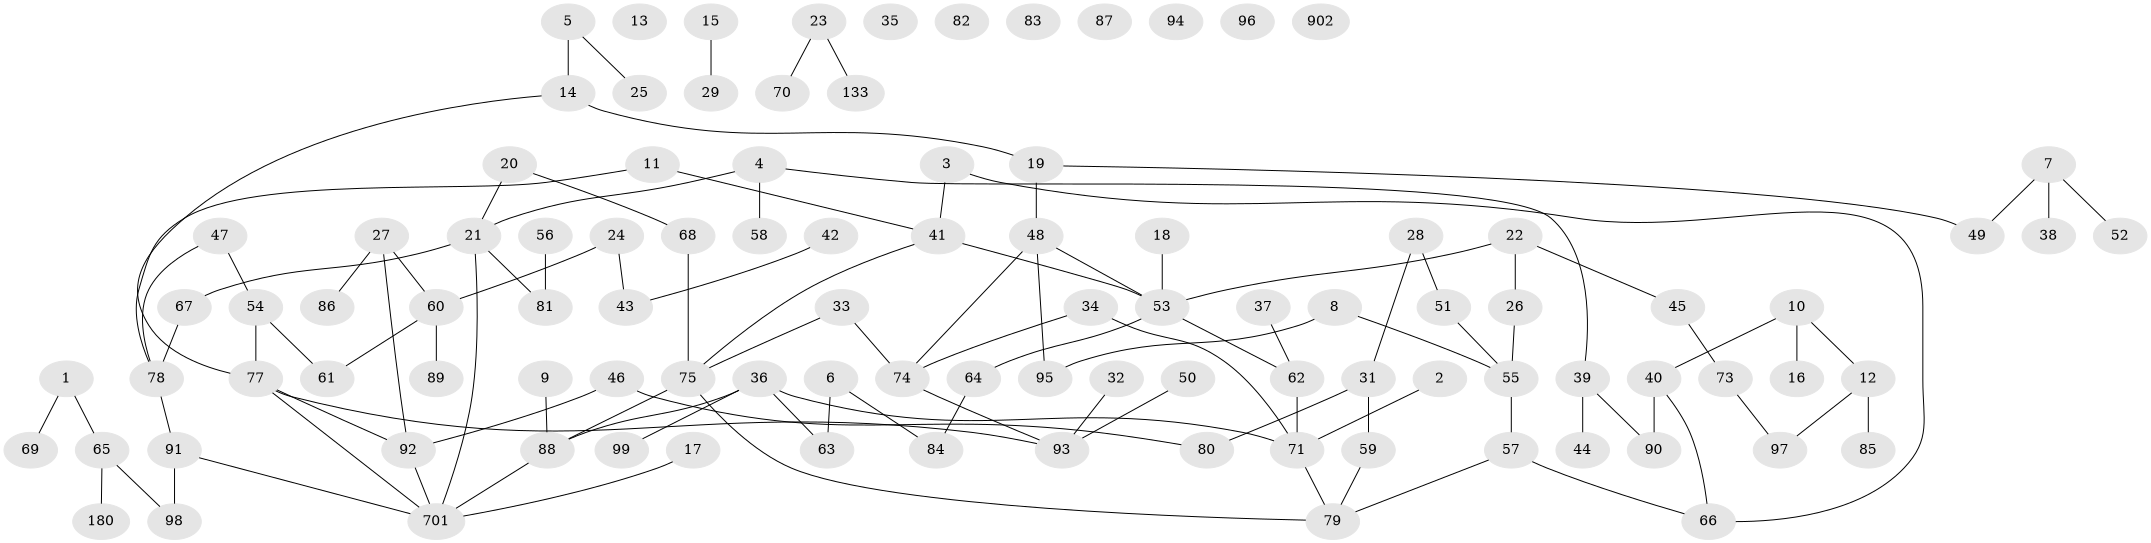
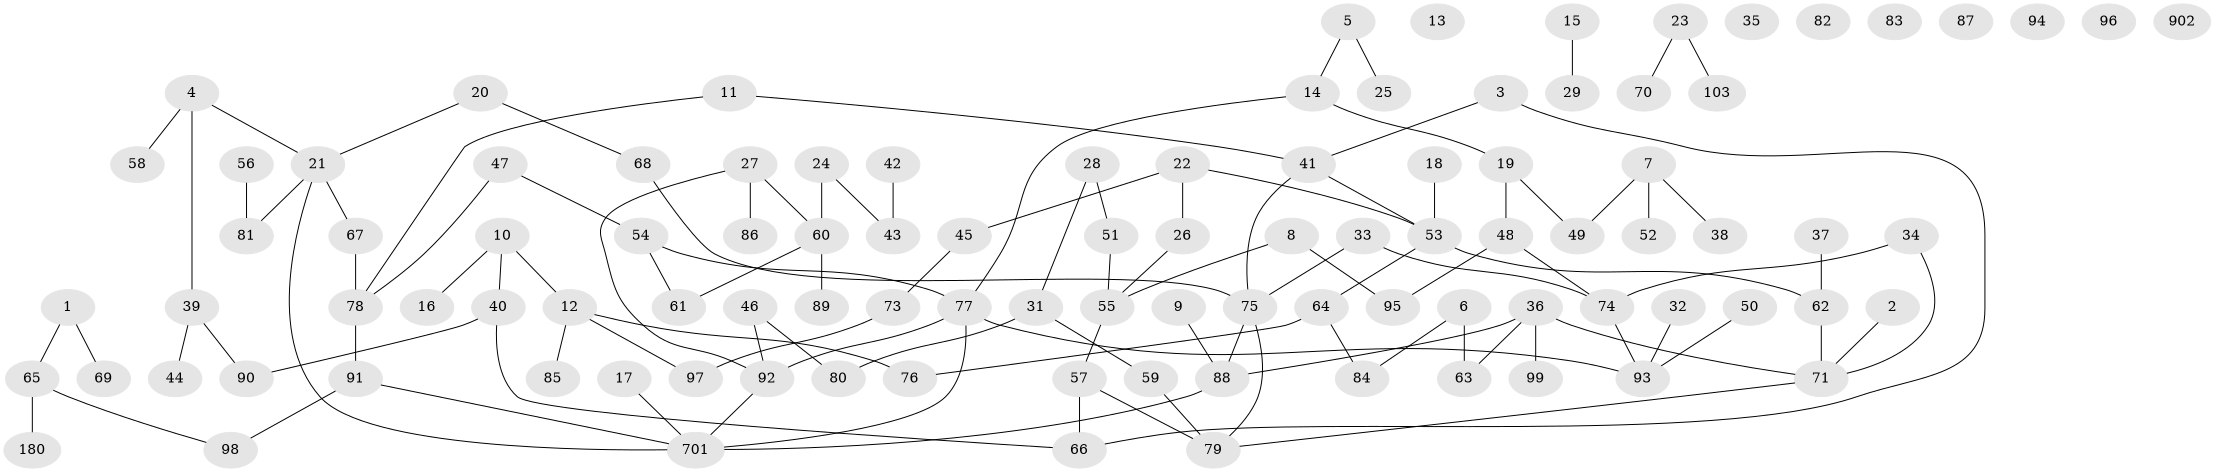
node "133": label "133" -> "103"
edge "48" -- "53": removed
node "76": added
